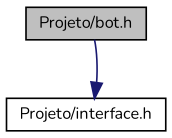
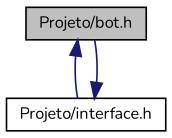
edge "Projeto/interface.h" -> "Projeto/bot.h": added
